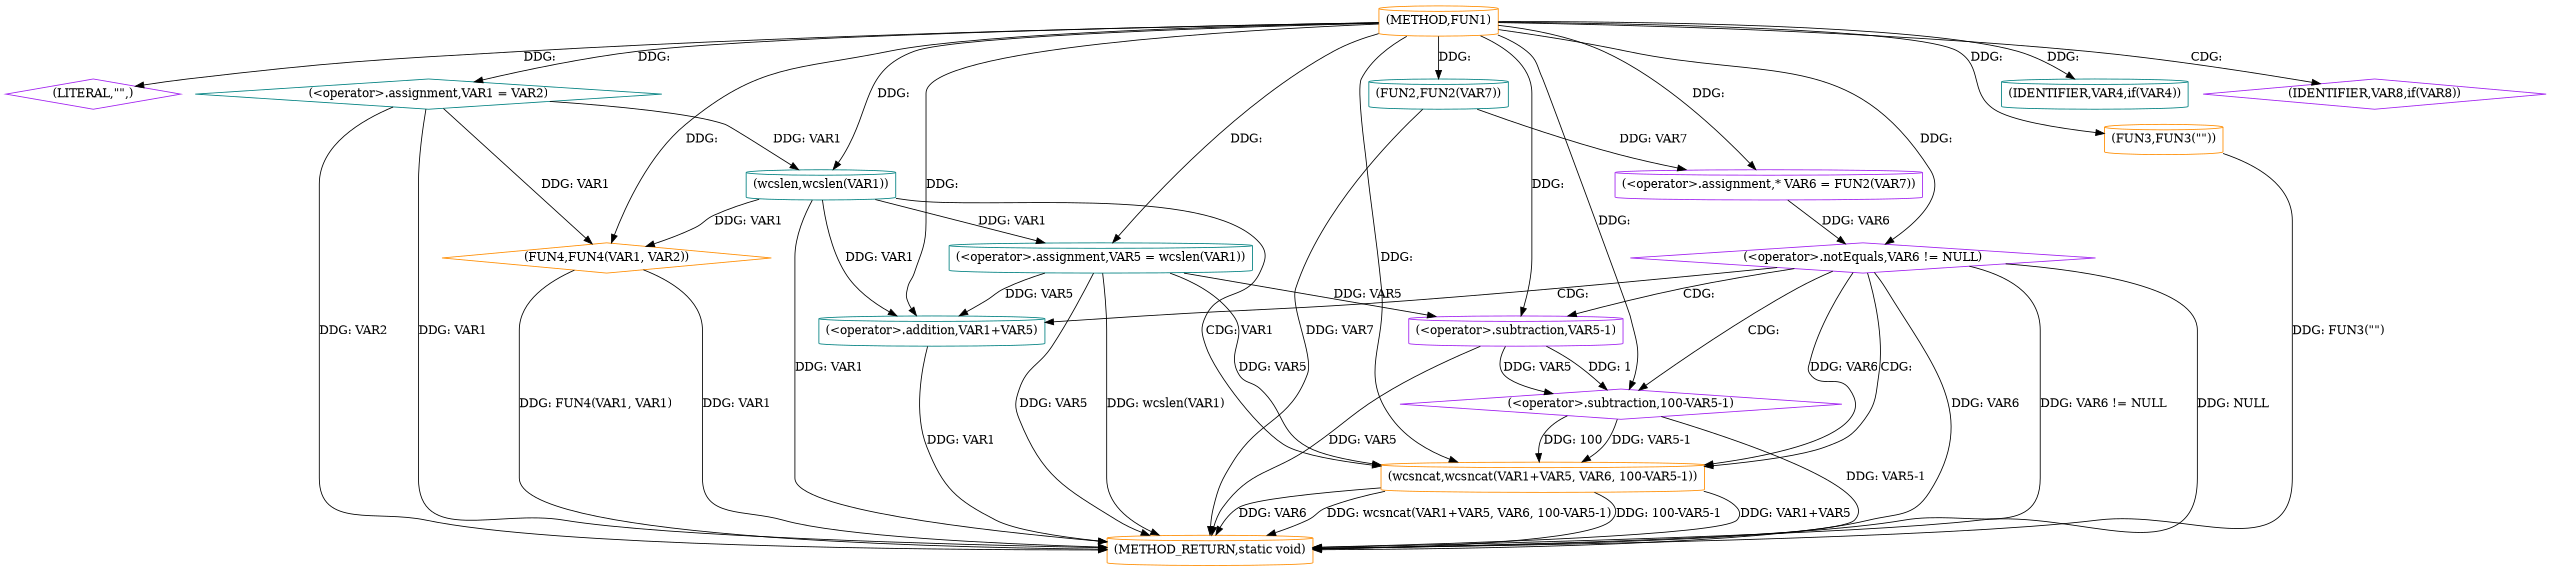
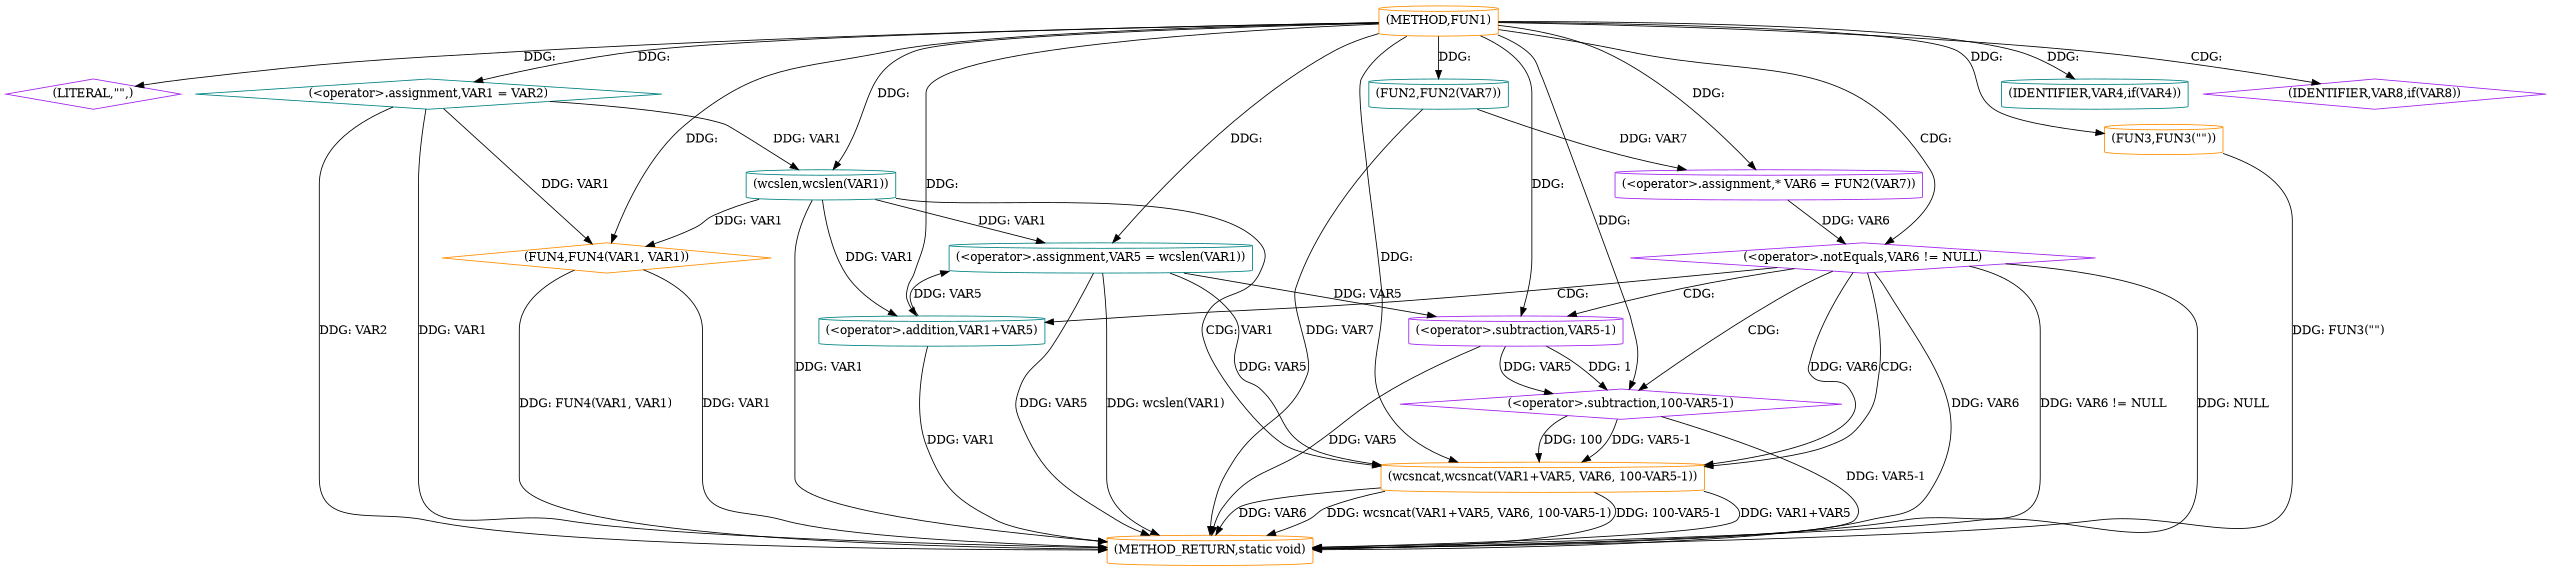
edge "(METHOD,FUN1)" -> "(<operator>.notEquals,VAR6 != NULL)": label "DDG: " -> "CDG: "
node "(FUN4,FUN4(VAR1, VAR2))": label "(FUN4,FUN4(VAR1, VAR2))" -> "(FUN4,FUN4(VAR1, VAR1))"
edge "(<operator>.assignment,VAR5 = wcslen(VAR1))" -> "(<operator>.addition,VAR1+VAR5)": reversed
